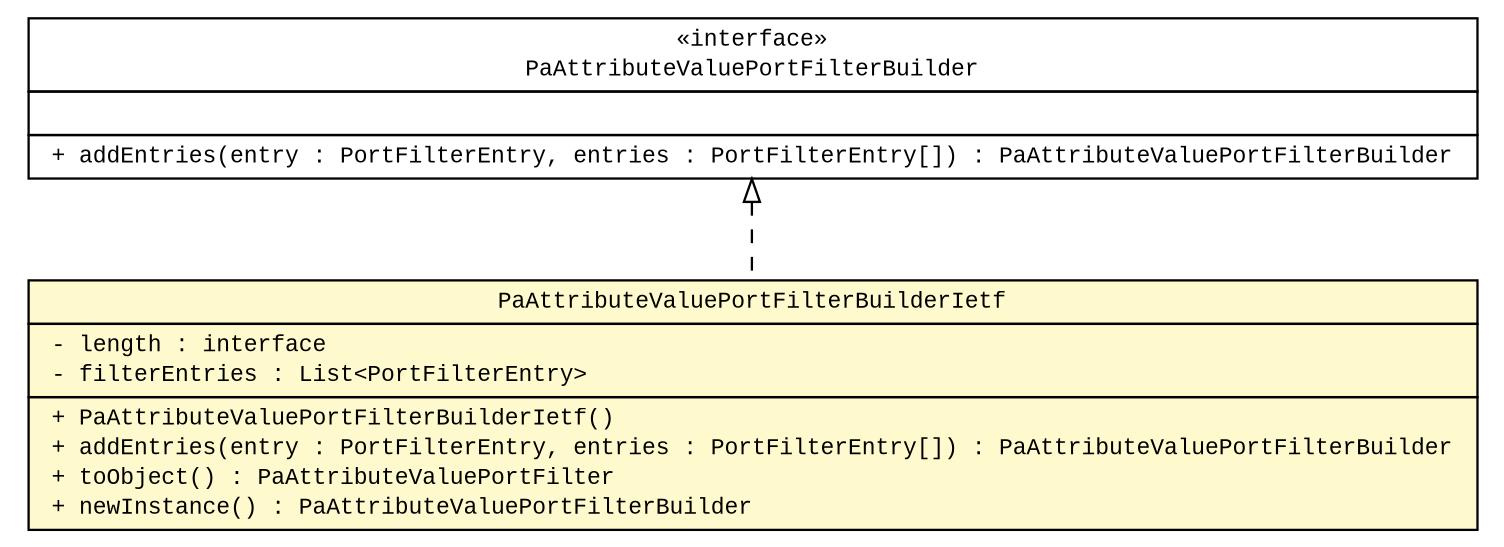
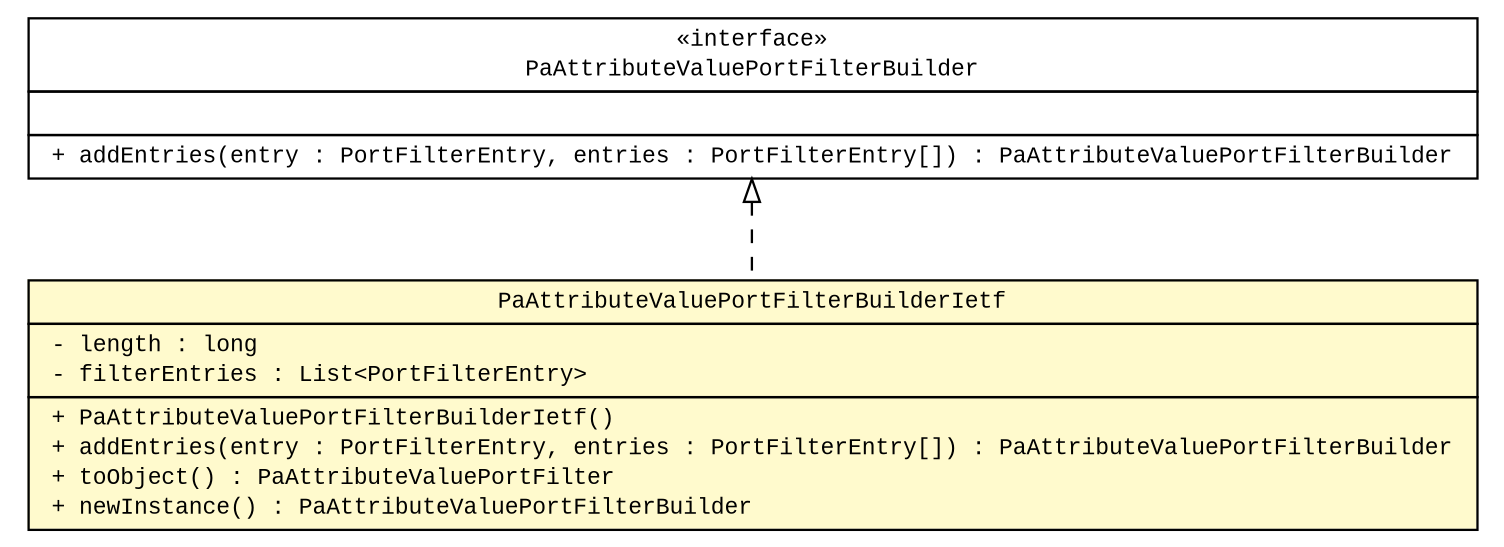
node "PaAttributeValuePortFilterBuilderIetf": text "- length : interface" -> "- length : long"
